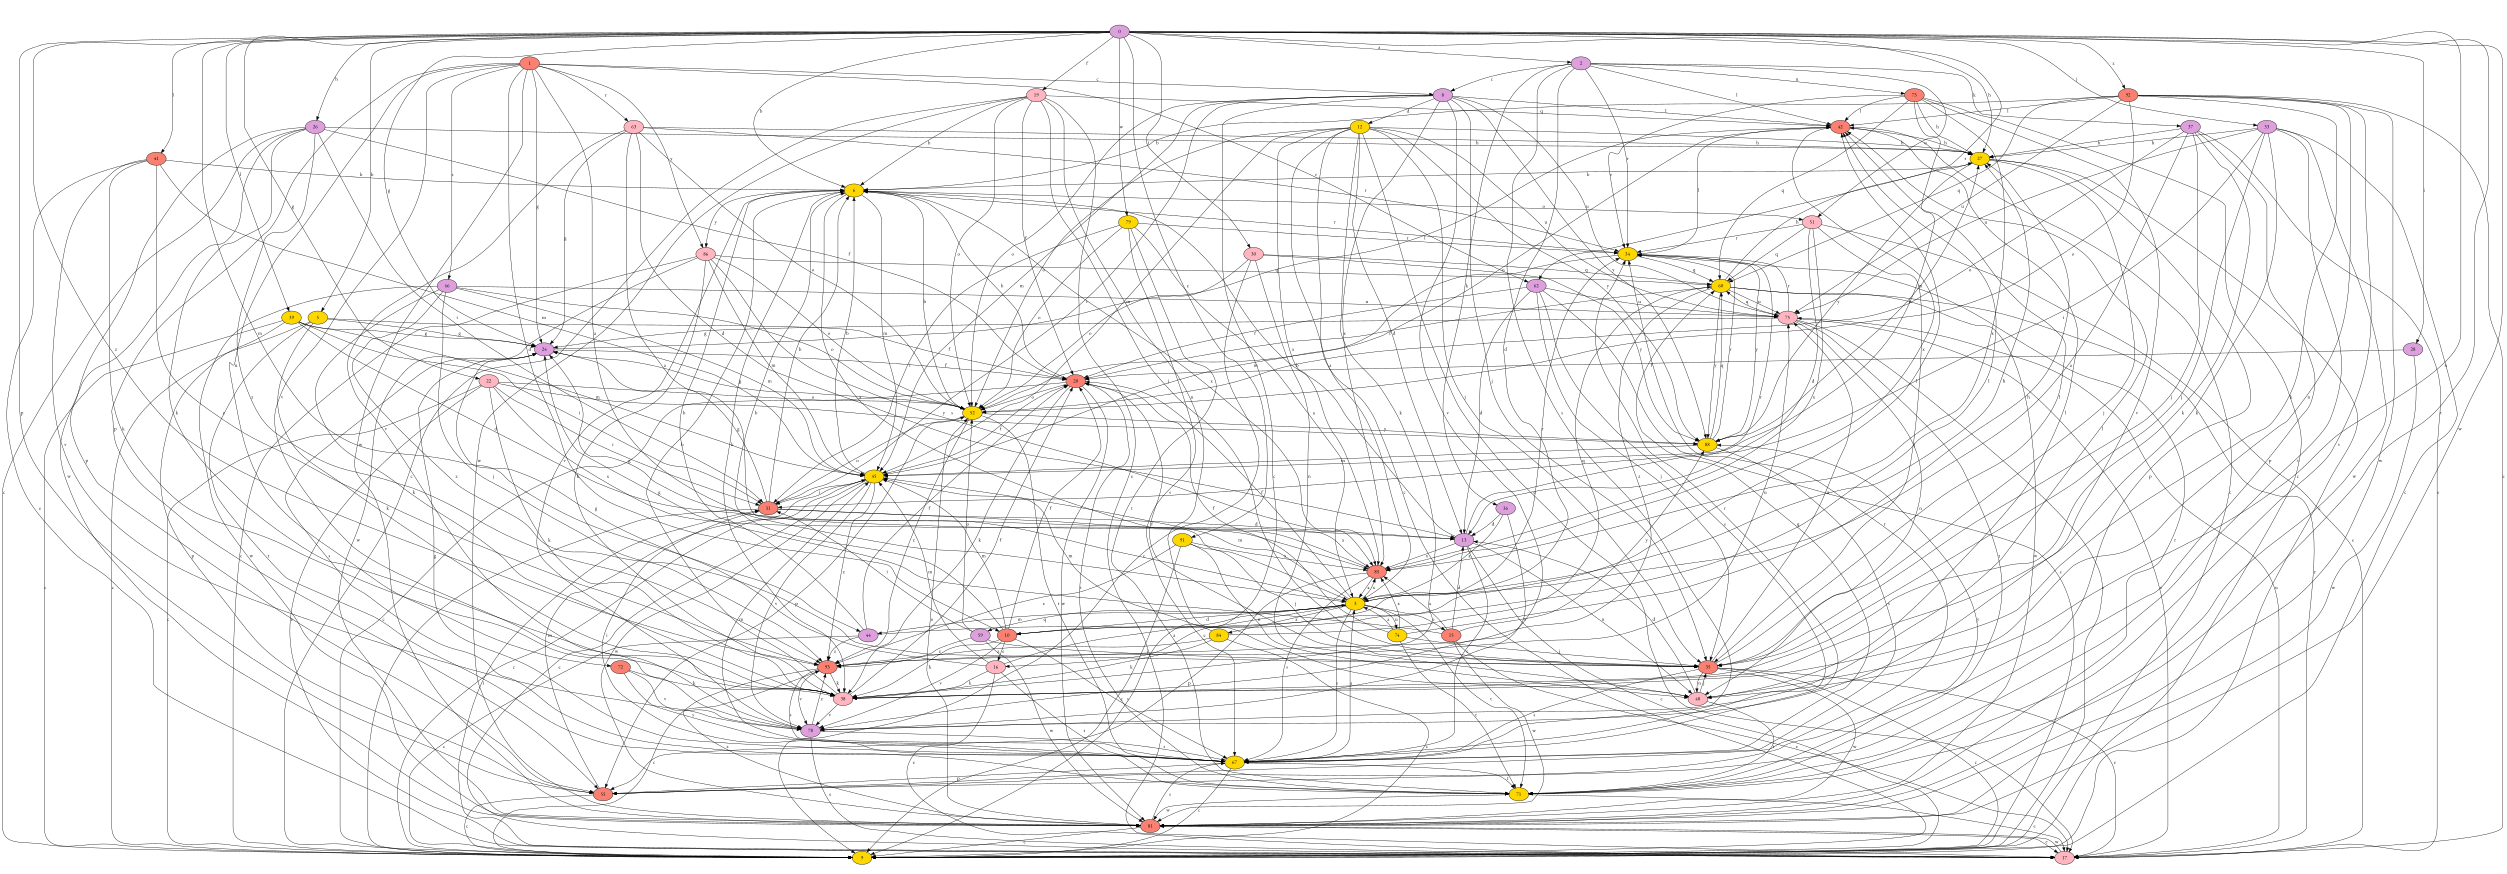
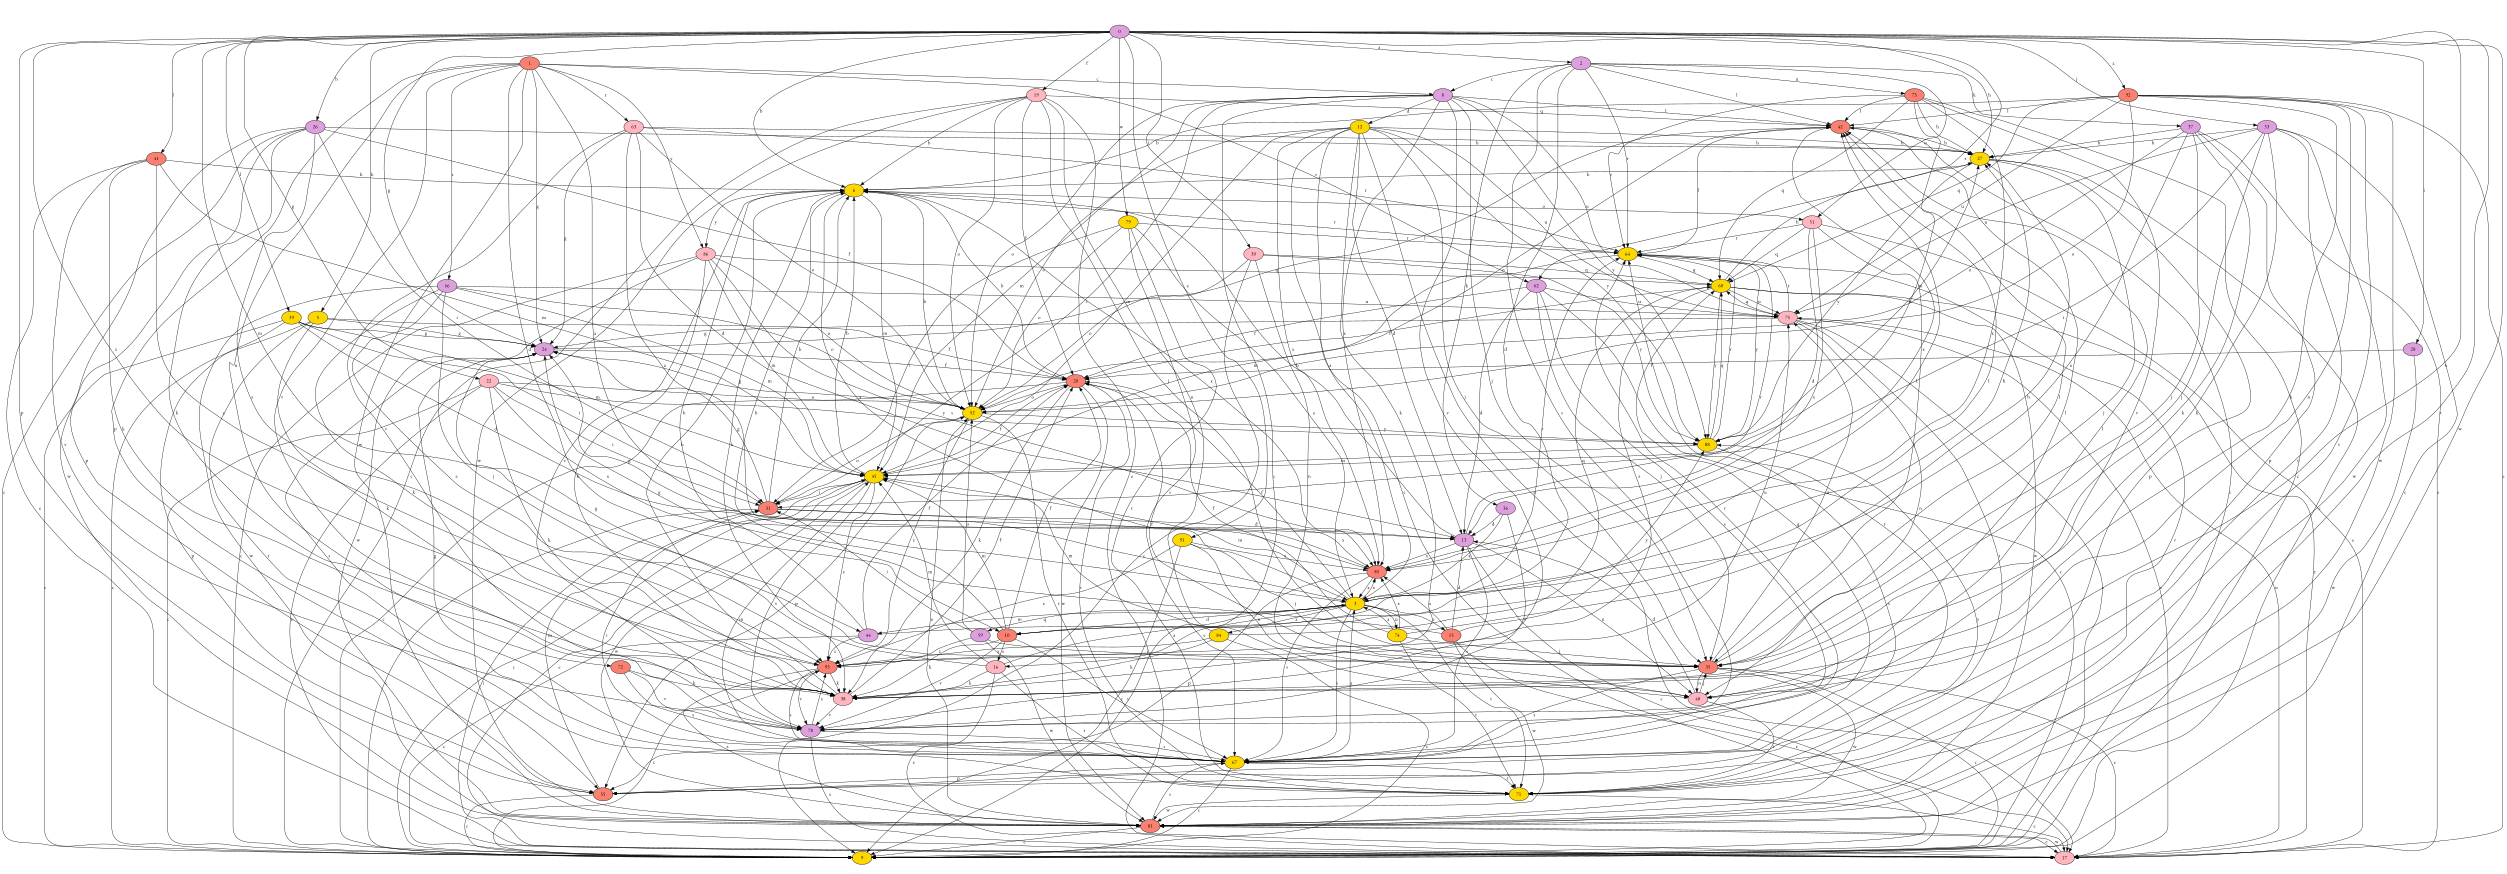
node "34": label "34" -> "64"
